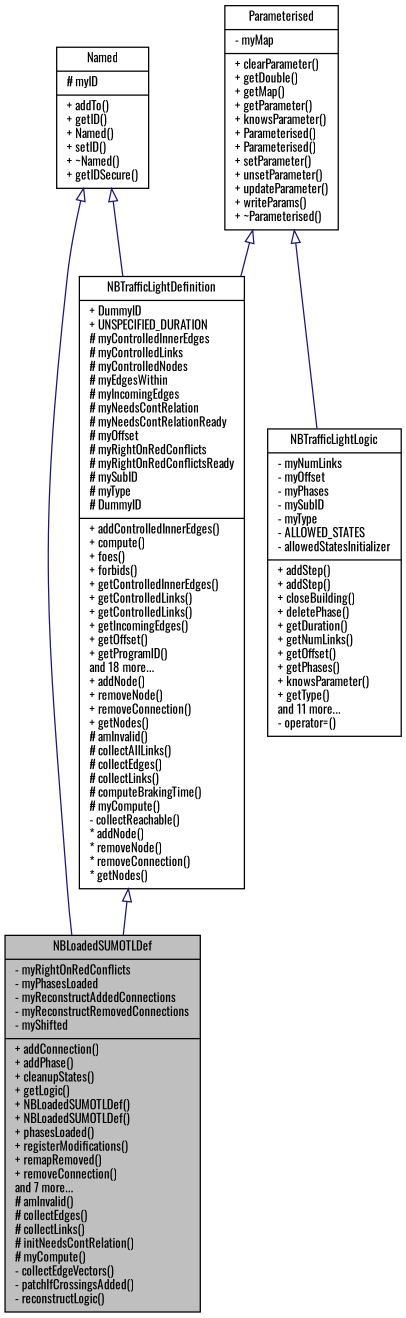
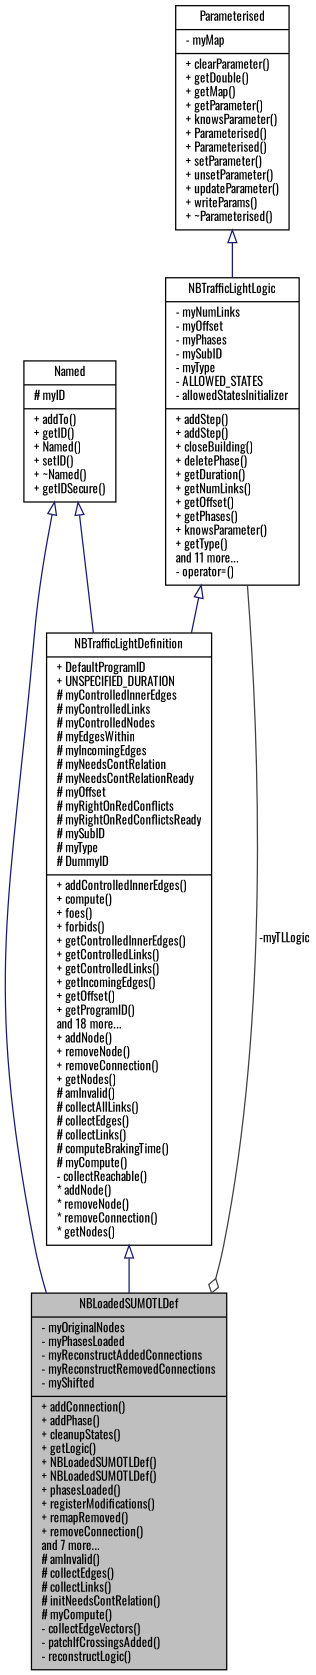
edge "NBTrafficLightDefinition" -> "Parameterised": now "NBTrafficLightDefinition" -> "NBTrafficLightLogic"
node "NBTrafficLightDefinition": text "+ DummyID" -> "+ DefaultProgramID"
edge "NBTrafficLightLogic" -> "NBLoadedSUMOTLDef": added, label "-myTLLogic"
node "NBLoadedSUMOTLDef": text "- myRightOnRedConflicts" -> "- myOriginalNodes"
